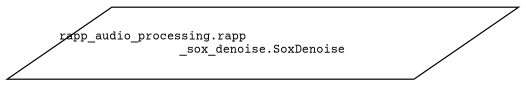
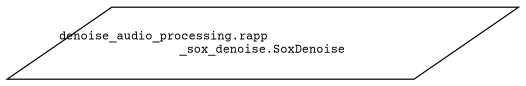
node "rapp_audio_processing.rapp _sox_denoise.SoxDenoise": label "rapp_audio_processing.rapp _sox_denoise.SoxDenoise" -> "denoise_audio_processing.rapp _sox_denoise.SoxDenoise"
